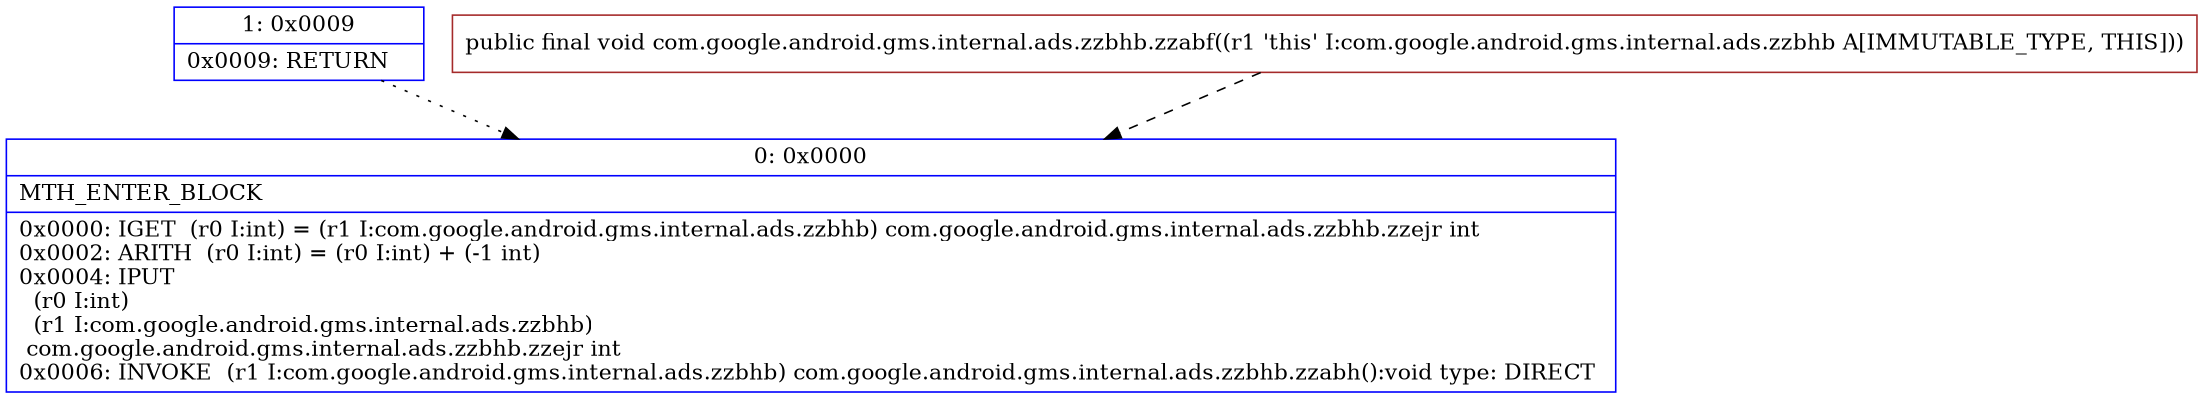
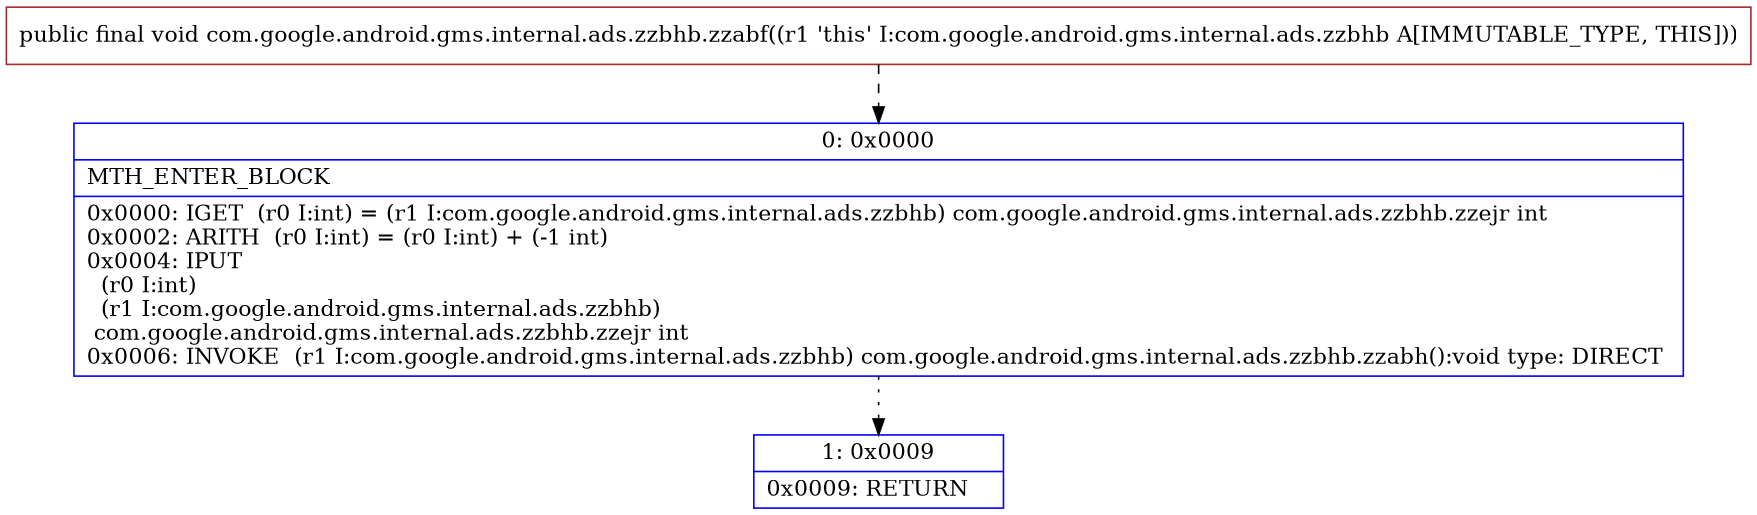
edge "1: 0x0009" -> "0: 0x0000": reversed
